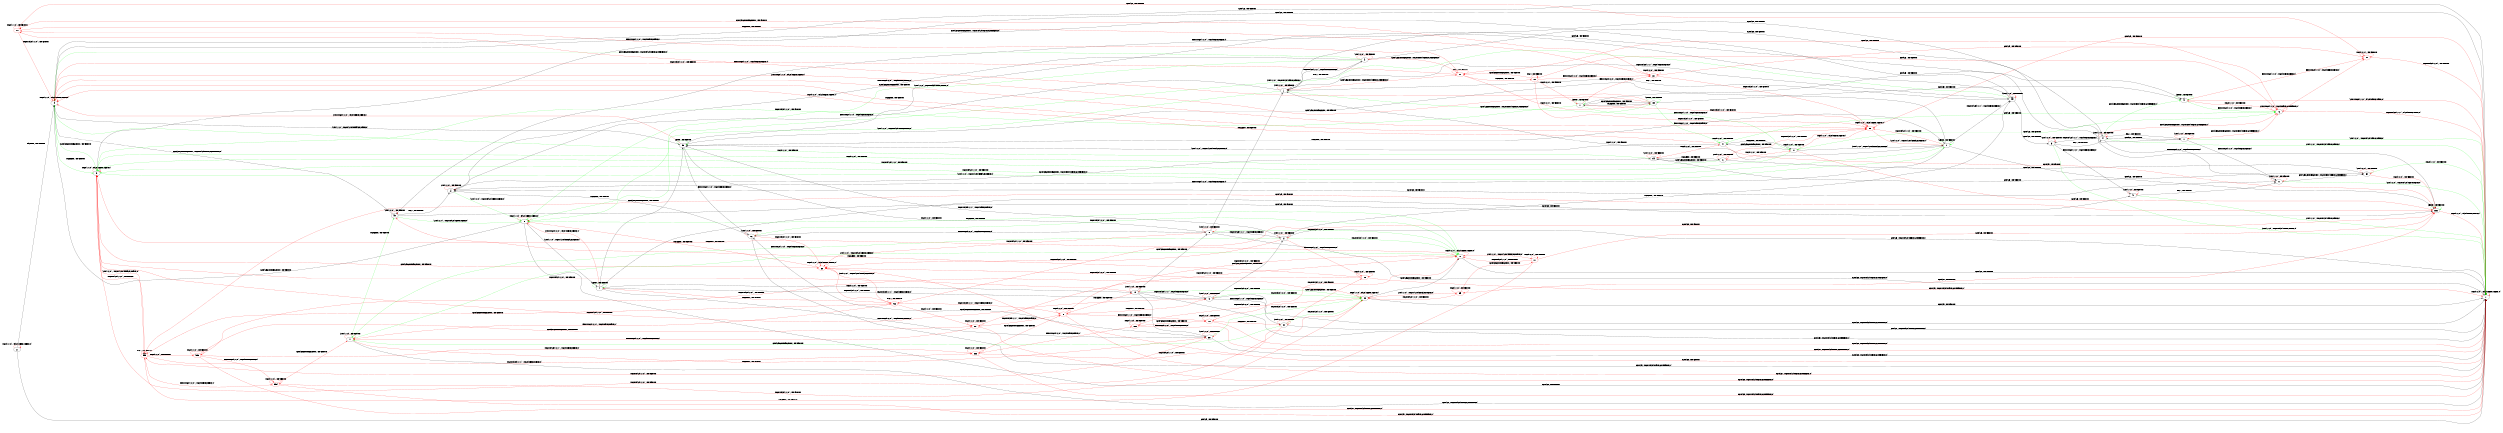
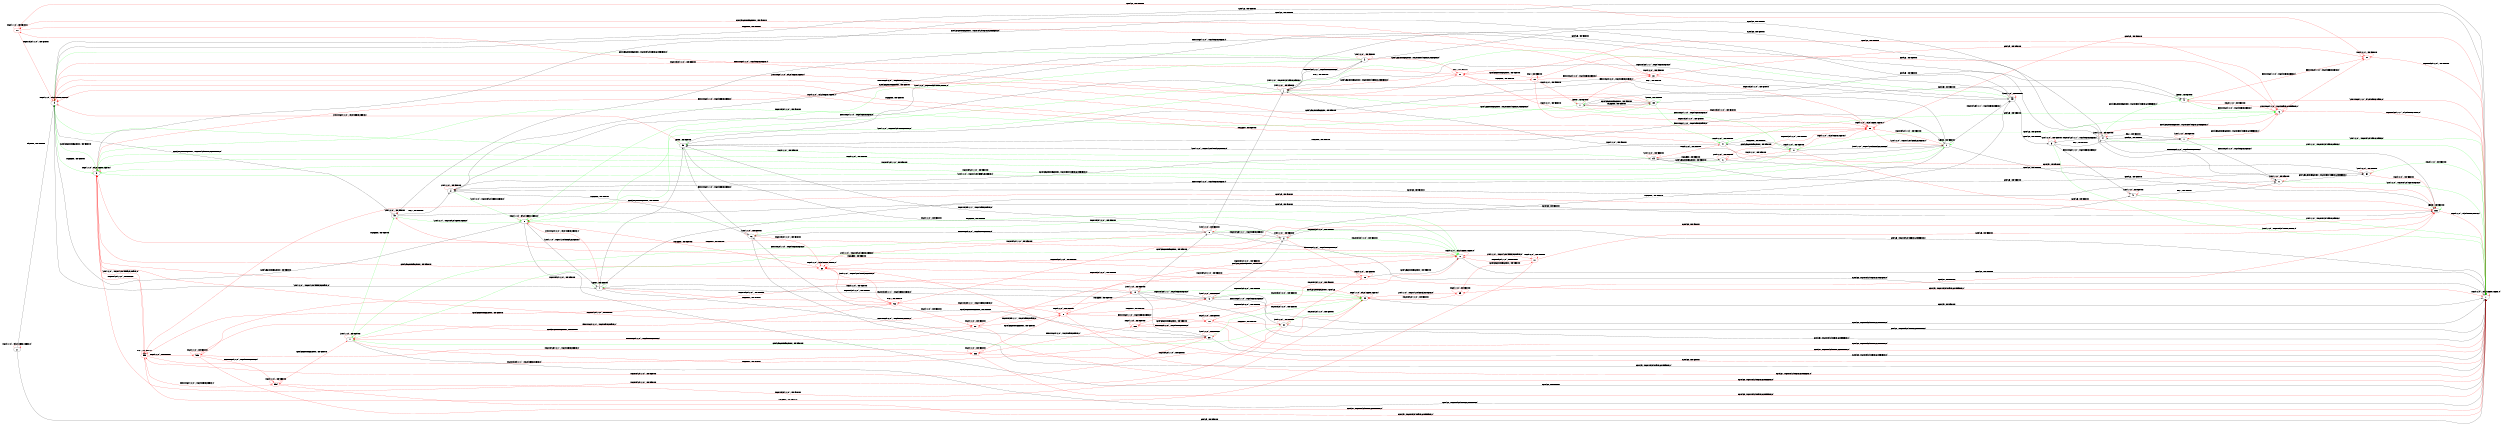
edge "rr" -> "vv": now "rr" -> "b"
edge "d" -> "hh": now "d" -> "l"
edge "kk" -> "o": now "oo" -> "o"
edge "m" -> "oo": label "CLOSECONNECTION / TIMEOUT" -> "CLOSECONNECTION / CLOSE"
